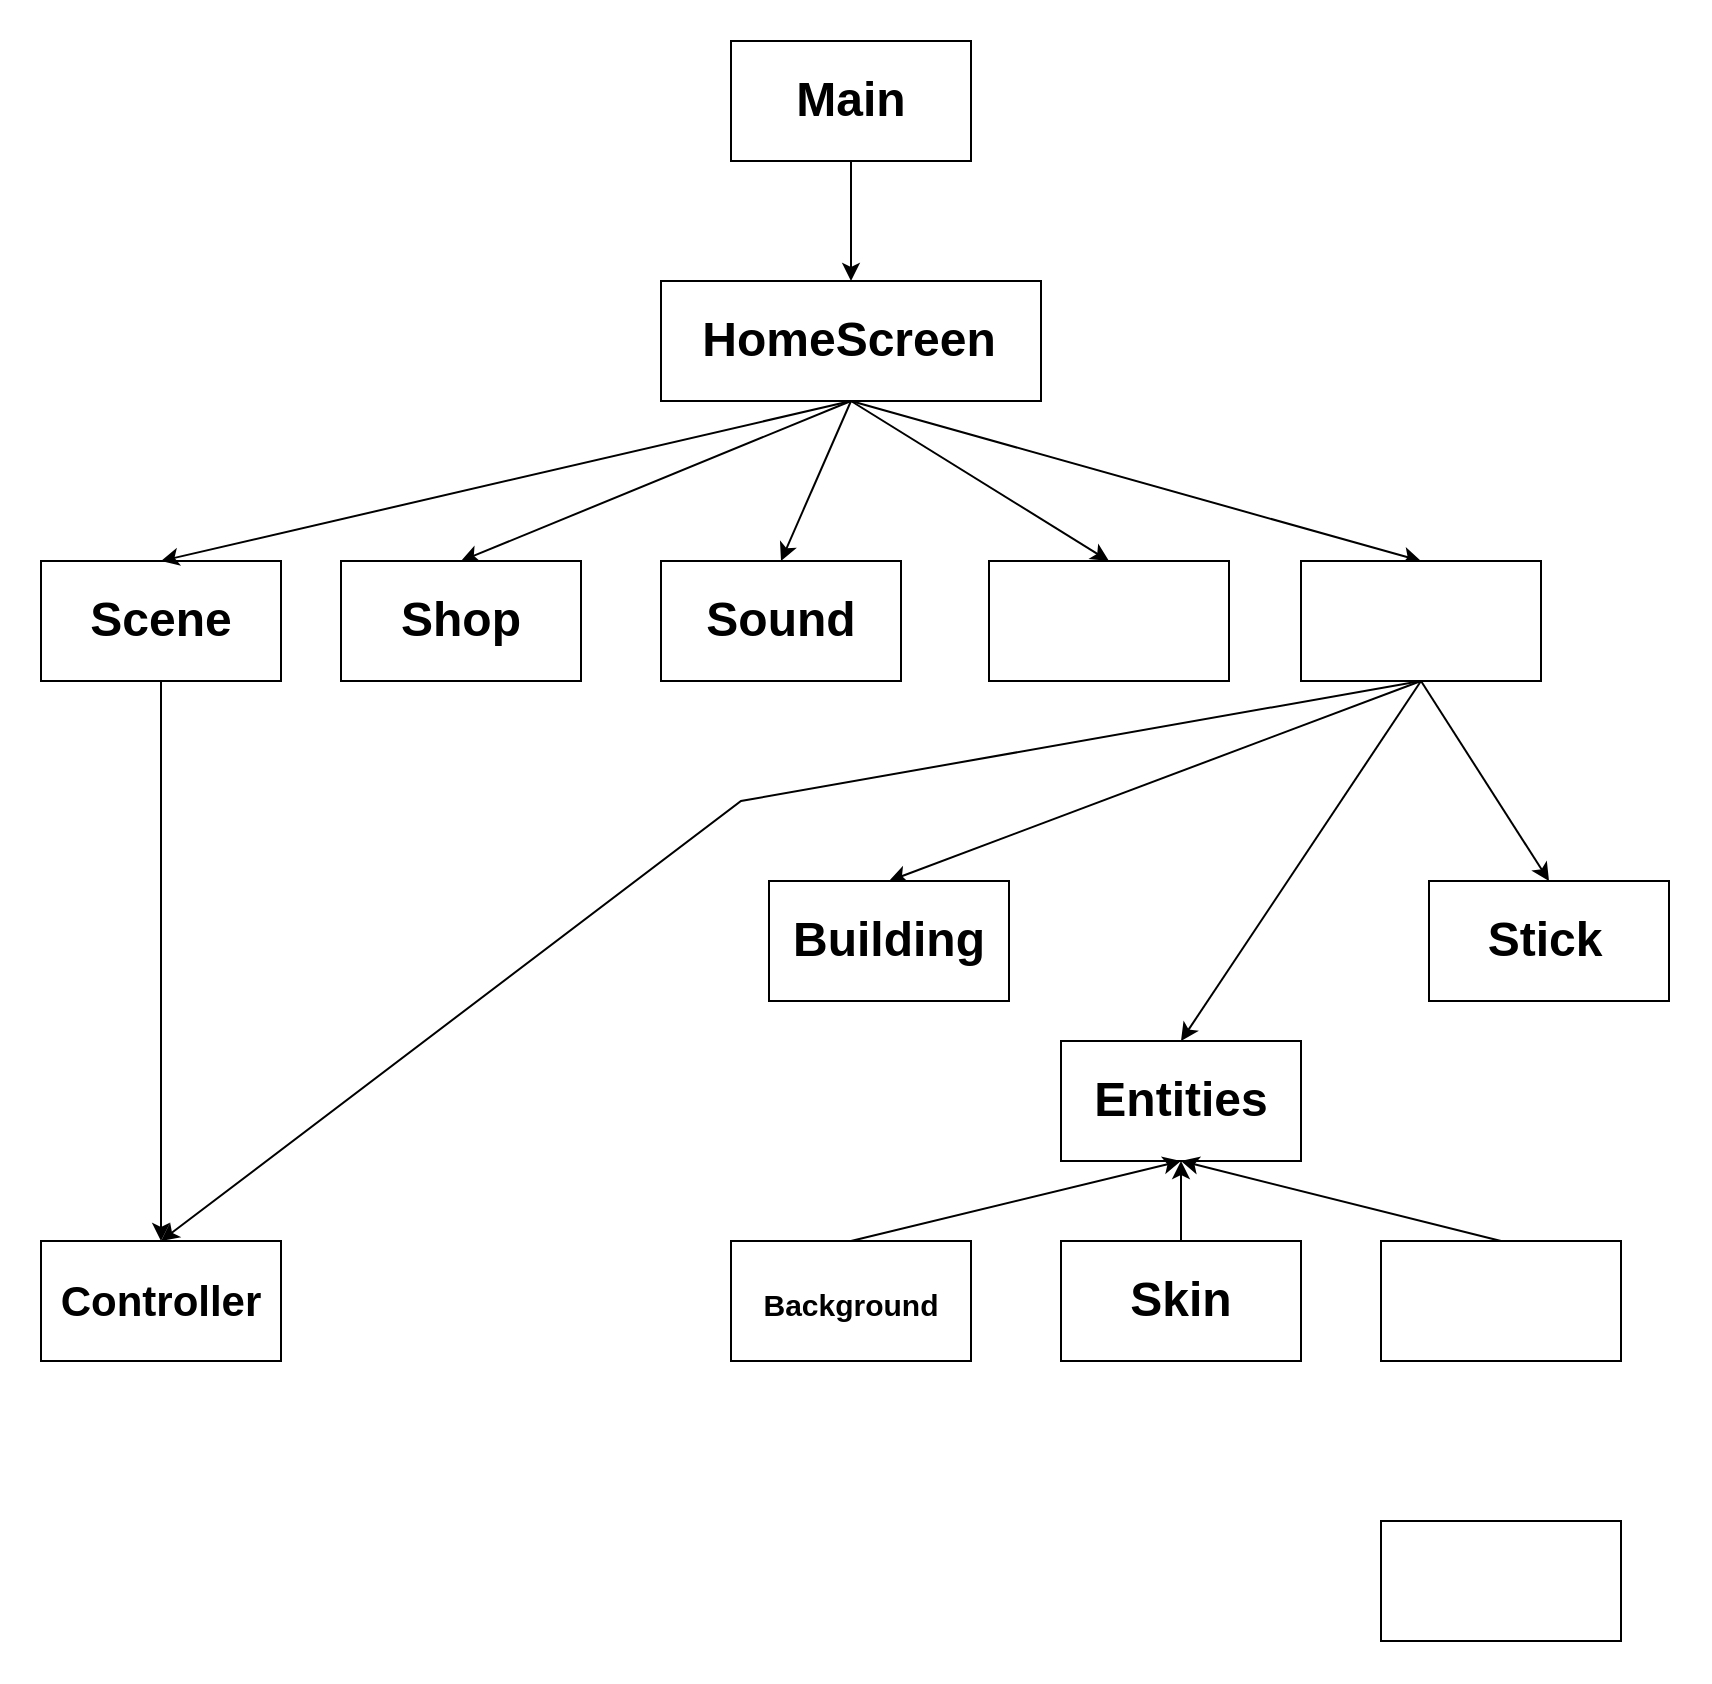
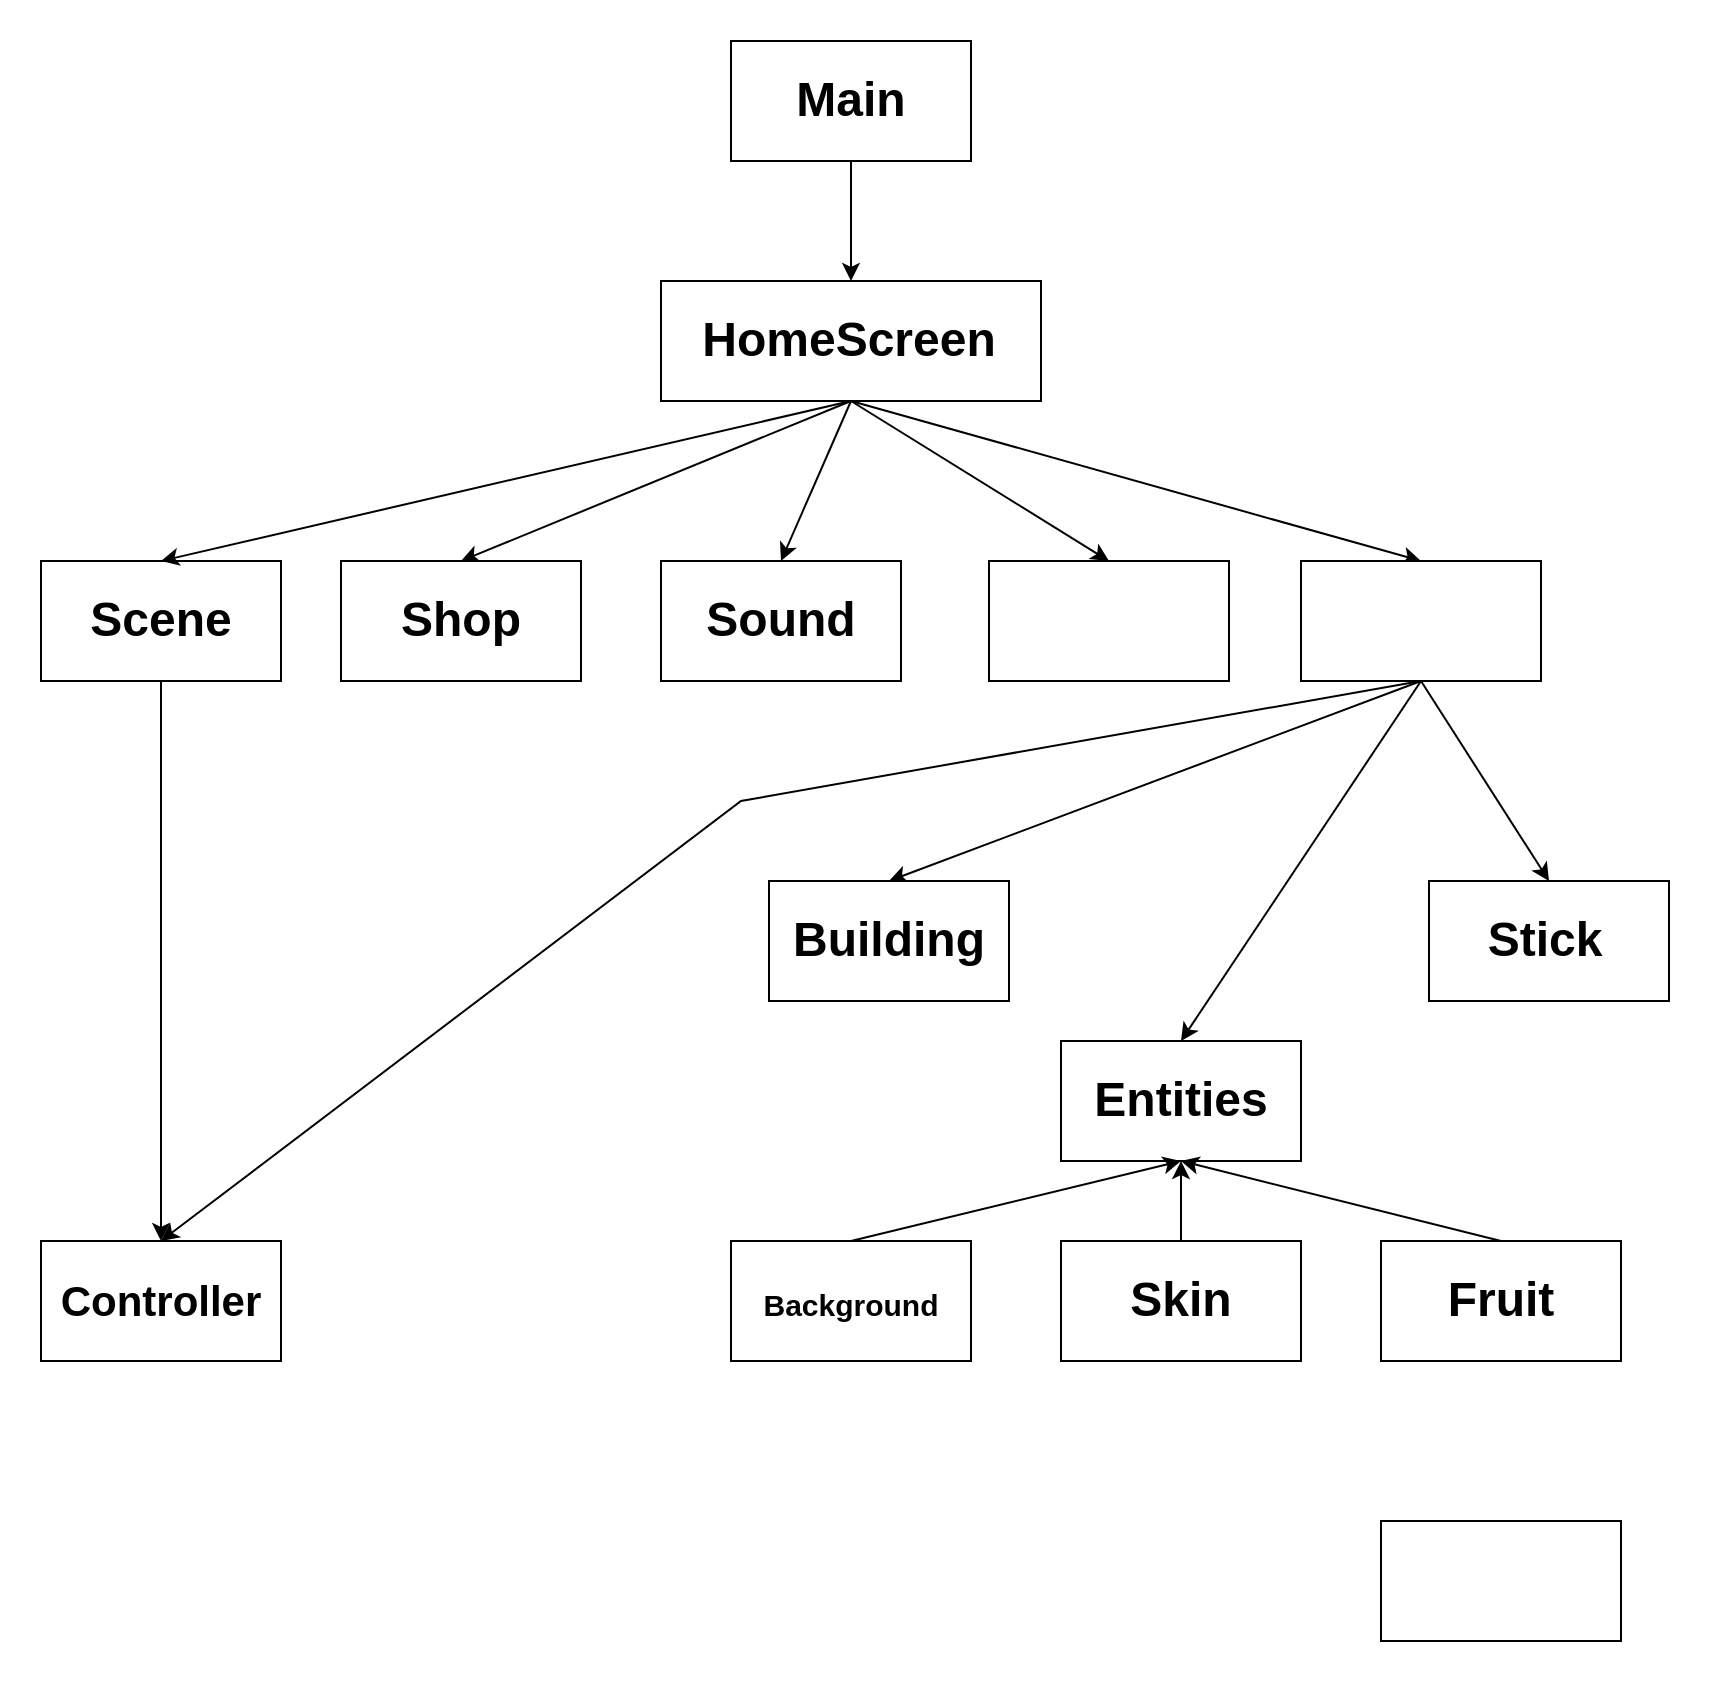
node "Fruit": added
